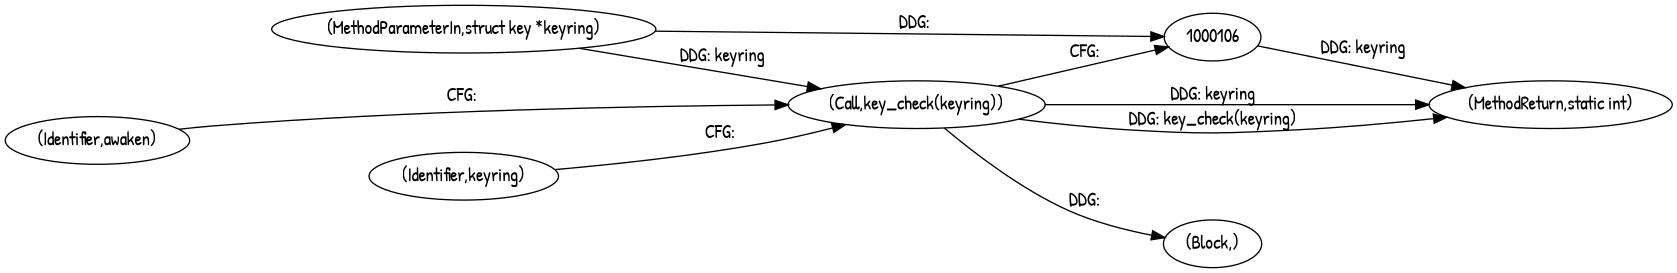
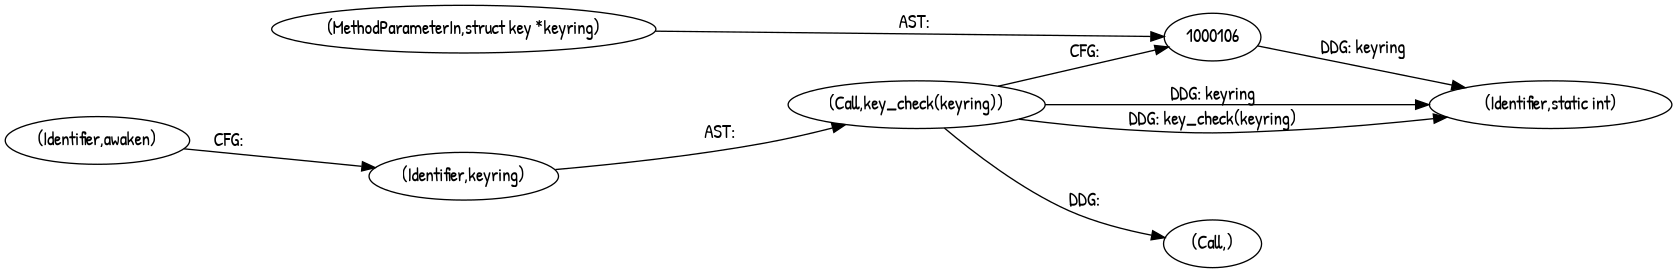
edge "(MethodParameterIn,struct key *keyring)" -> "1000106": label "DDG: " -> "AST: "
edge "(MethodParameterIn,struct key *keyring)" -> "(Call,key_check(keyring))": removed, label "DDG: keyring"
node "(MethodReturn,static int)": label "(MethodReturn,static int)" -> "(Identifier,static int)"
edge "(Identifier,awaken)" -> "(Call,key_check(keyring))": now "(Identifier,awaken)" -> "(Identifier,keyring)"
edge "(Identifier,keyring)" -> "(Call,key_check(keyring))": label "CFG: " -> "AST: "
node "(Block,)": label "(Block,)" -> "(Call,)"
